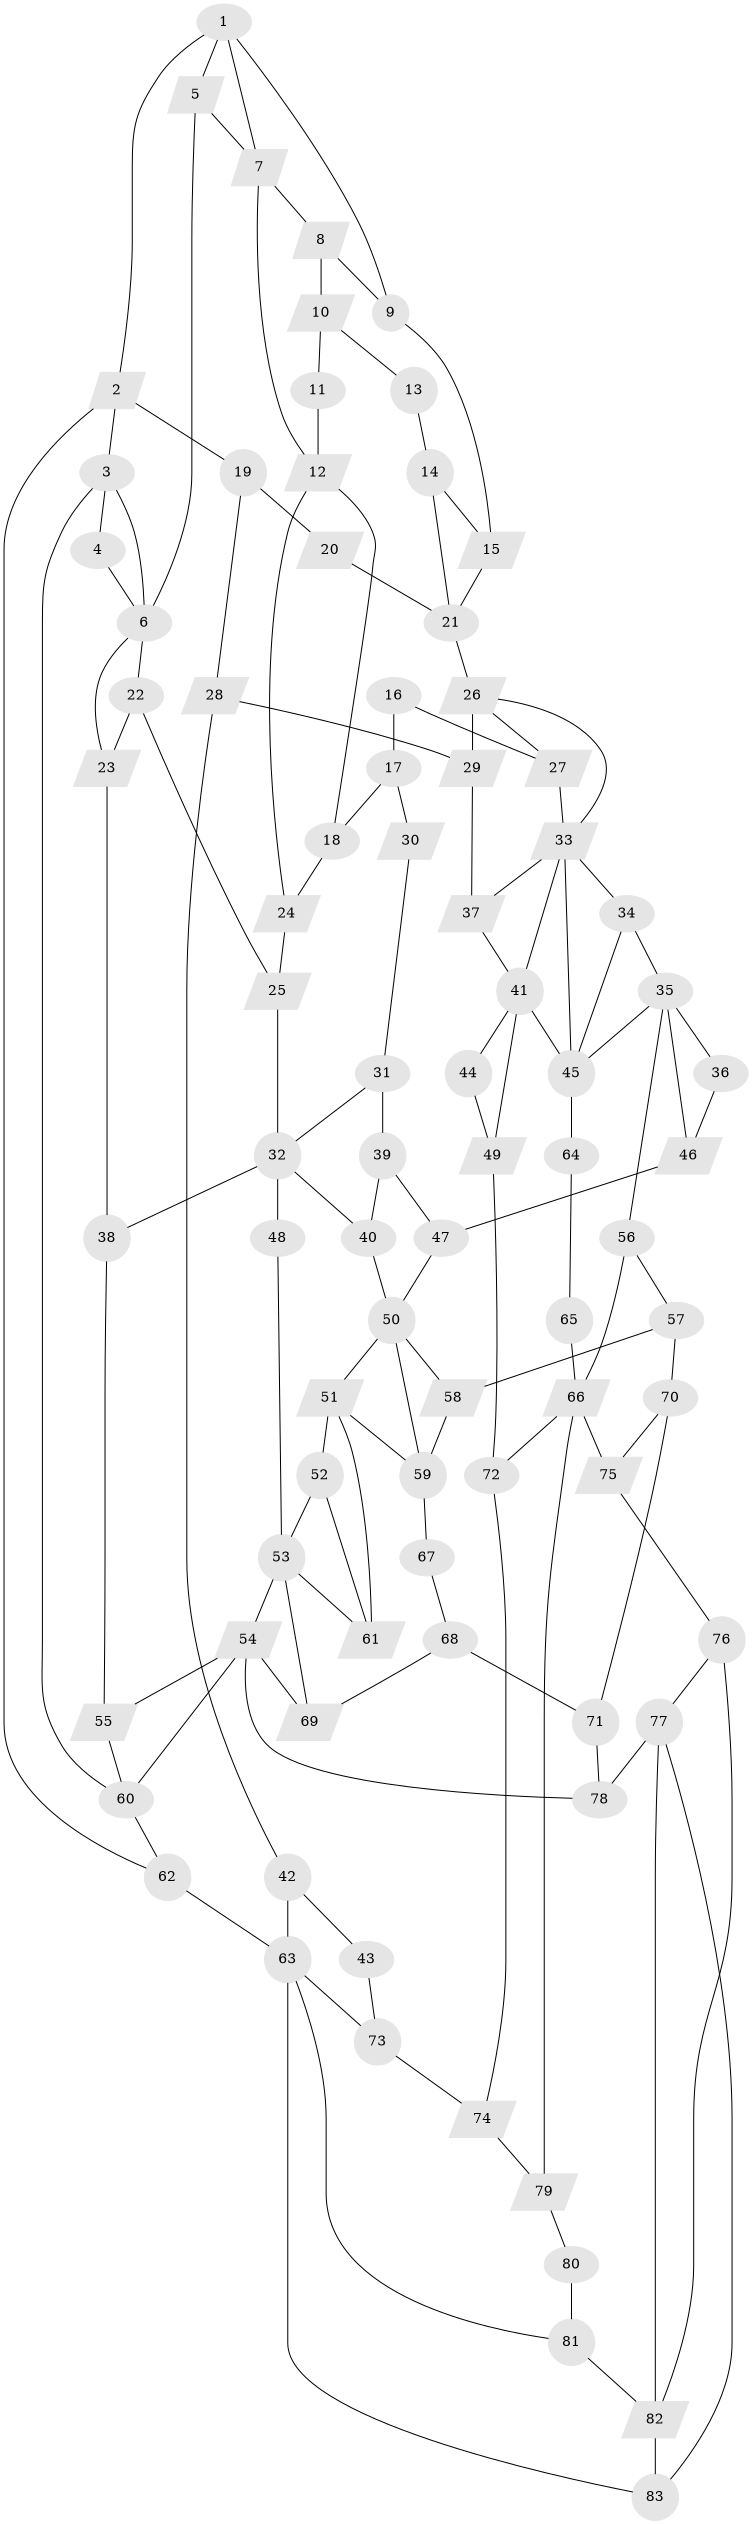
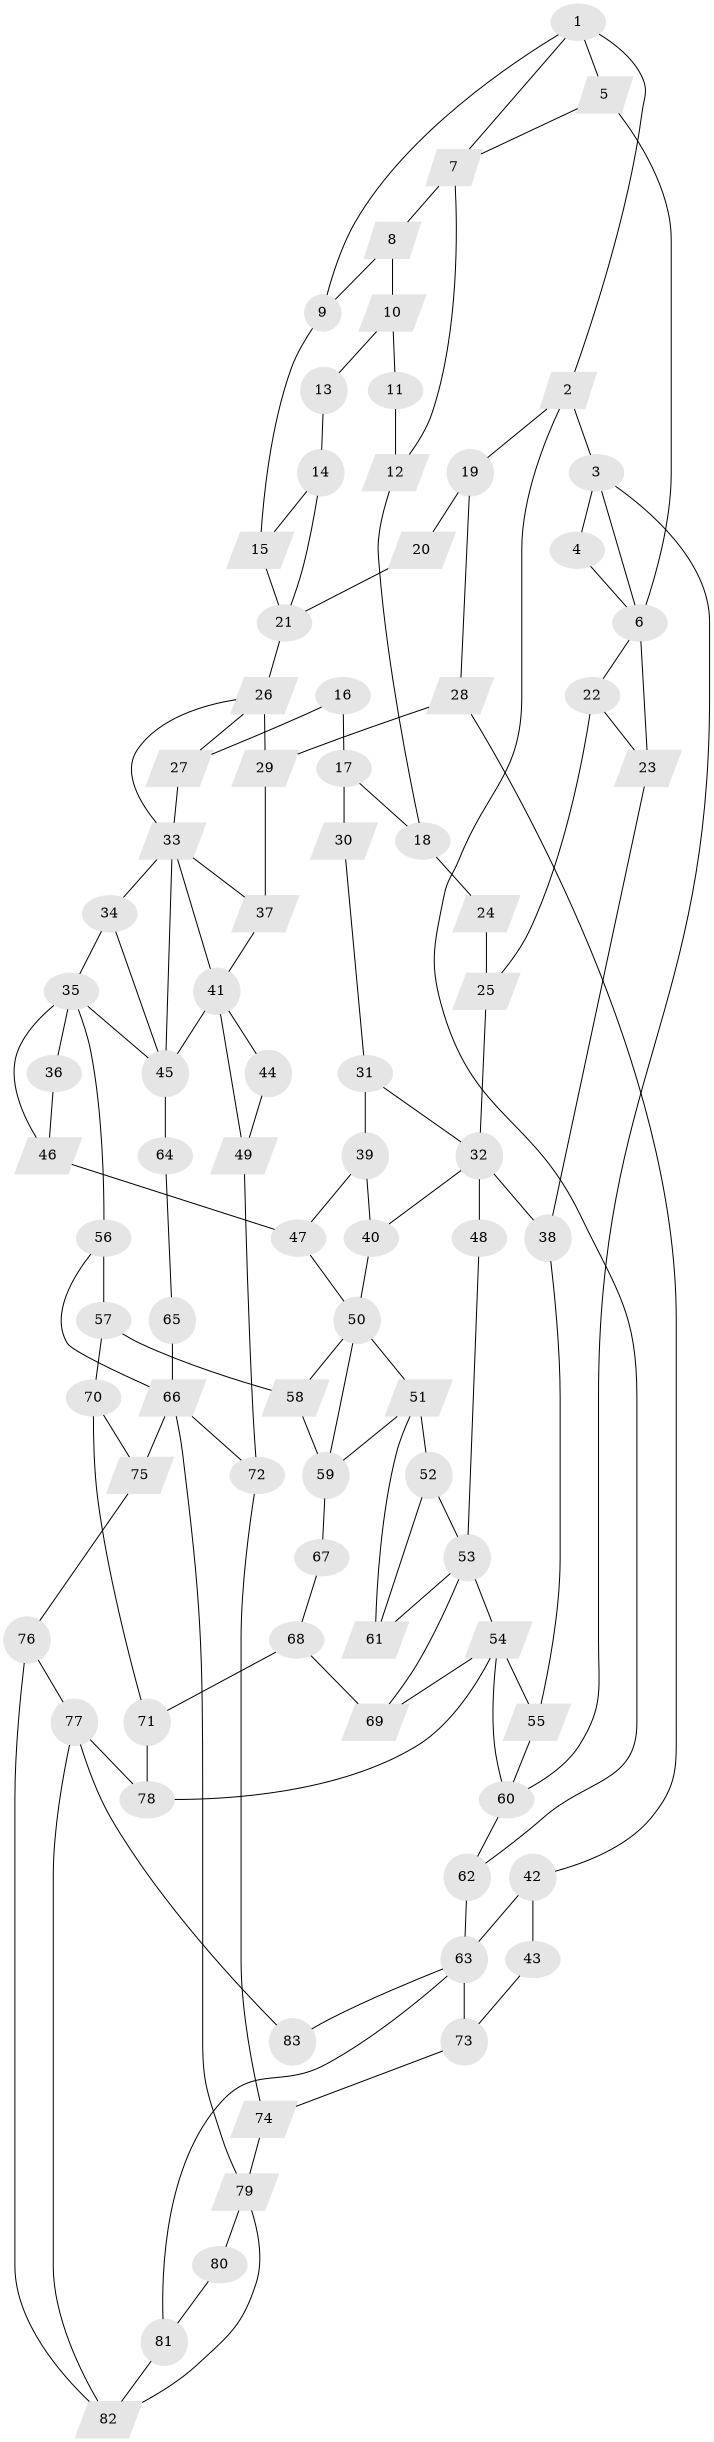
edge "12" -- "24": removed
edge "82" -- "83": now "82" -- "79"
